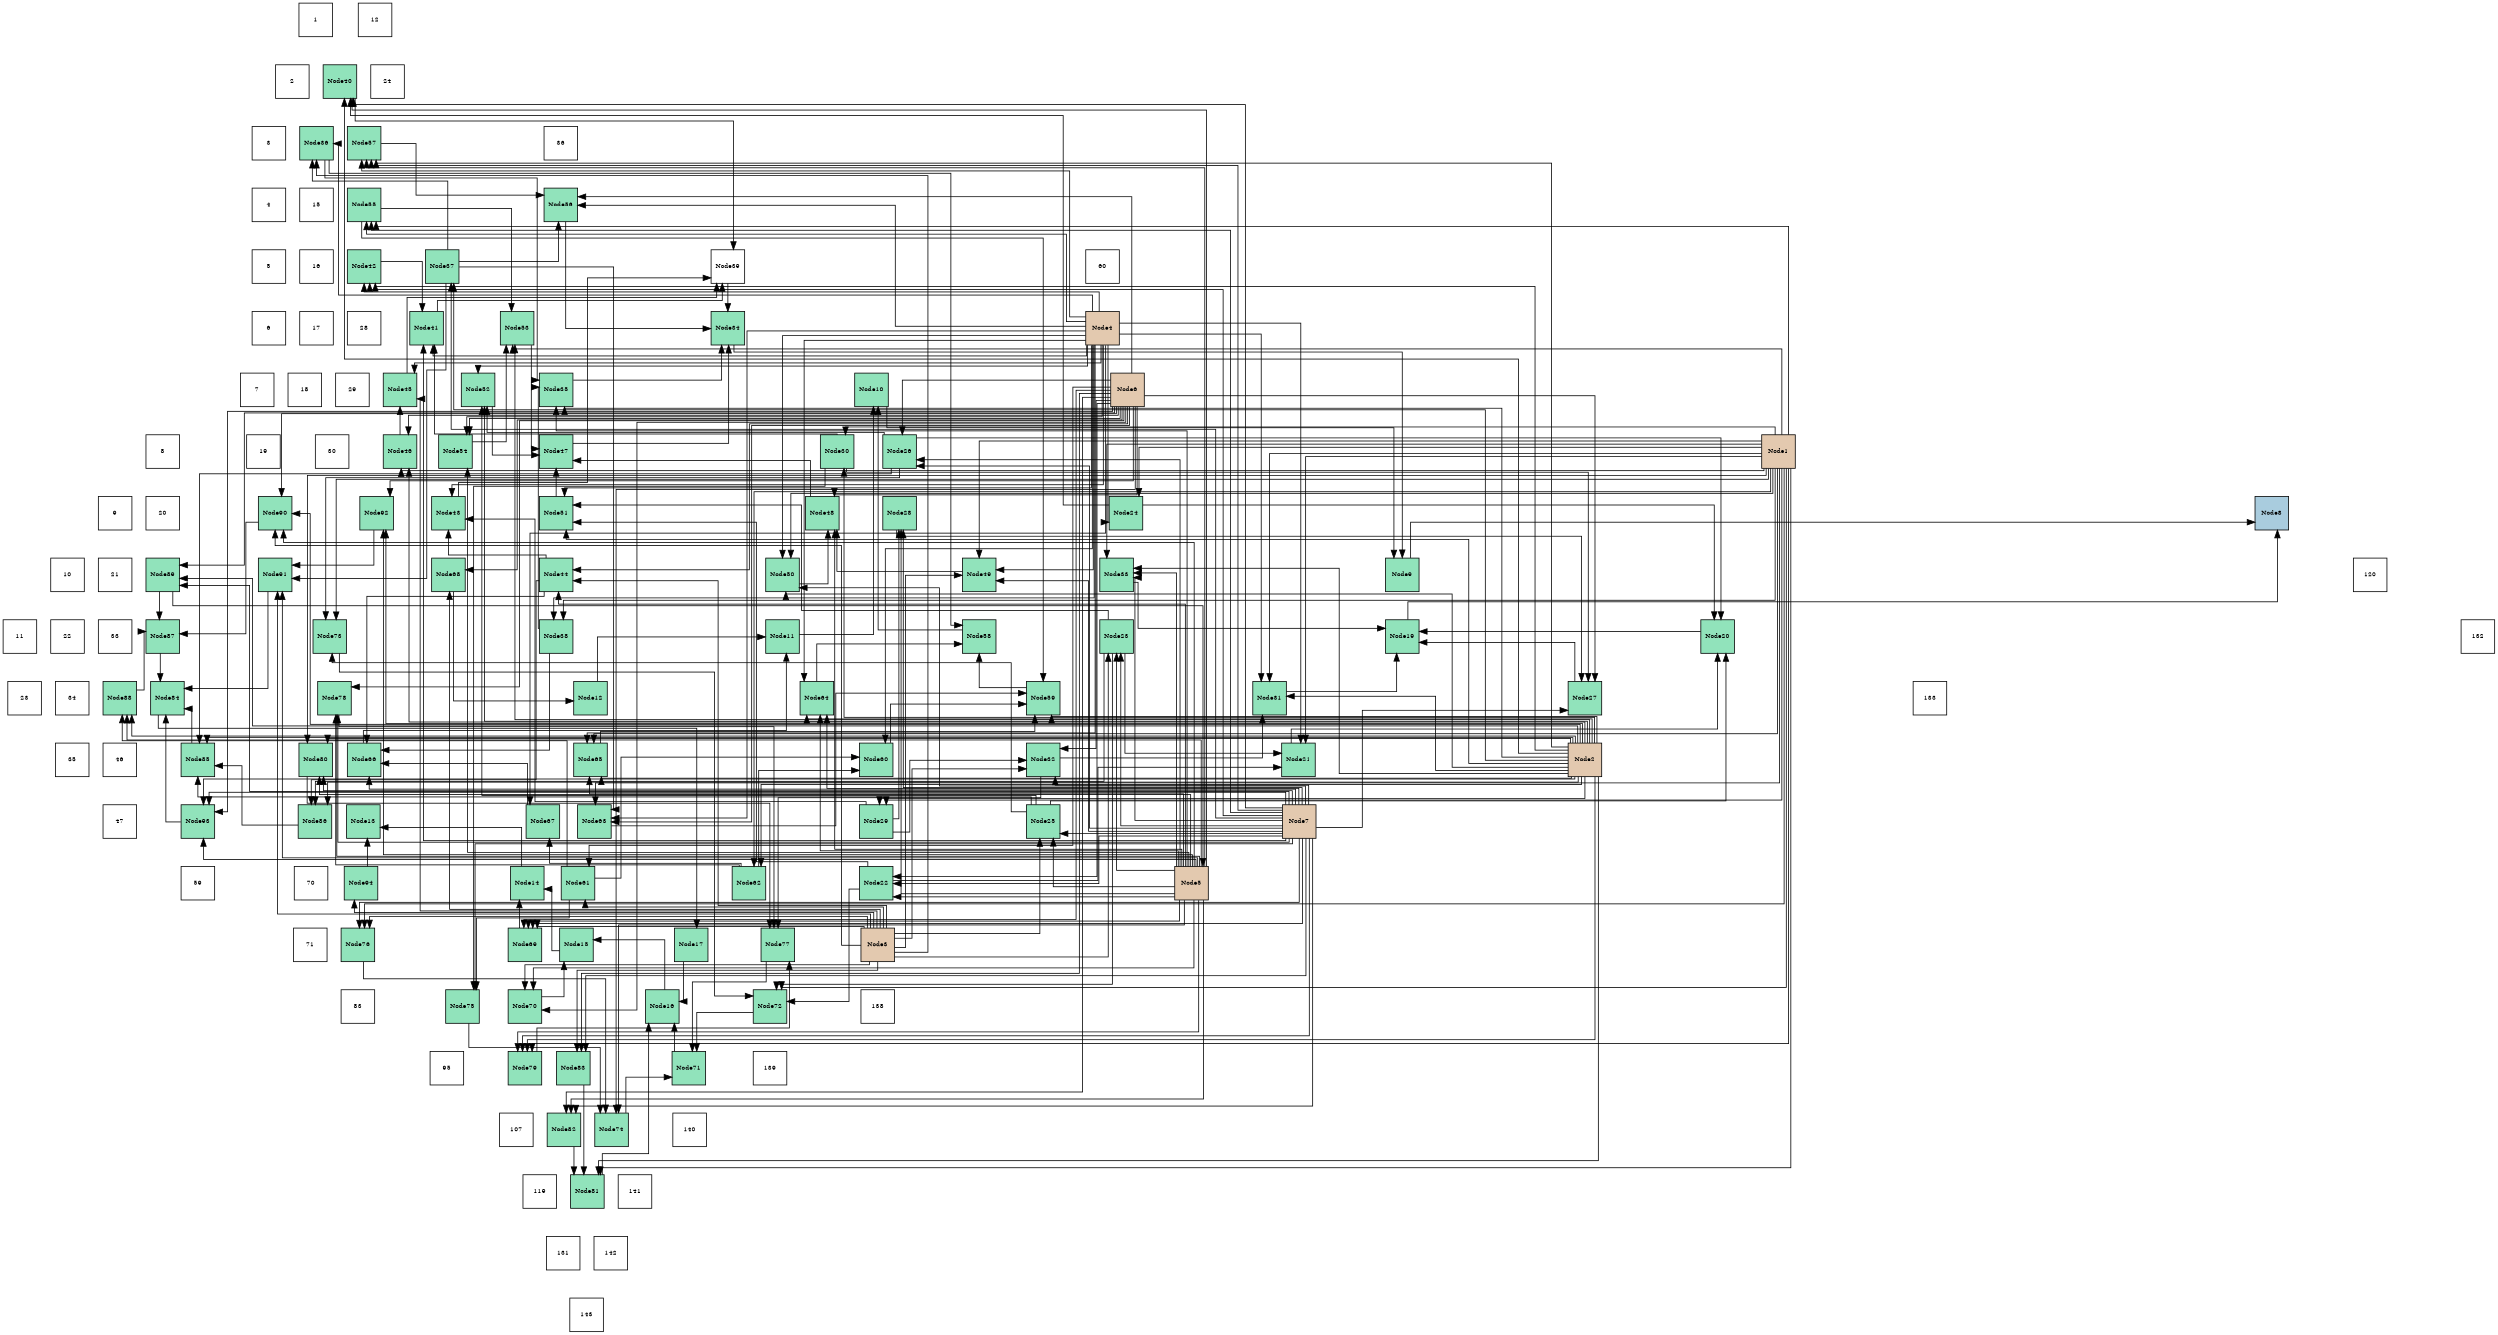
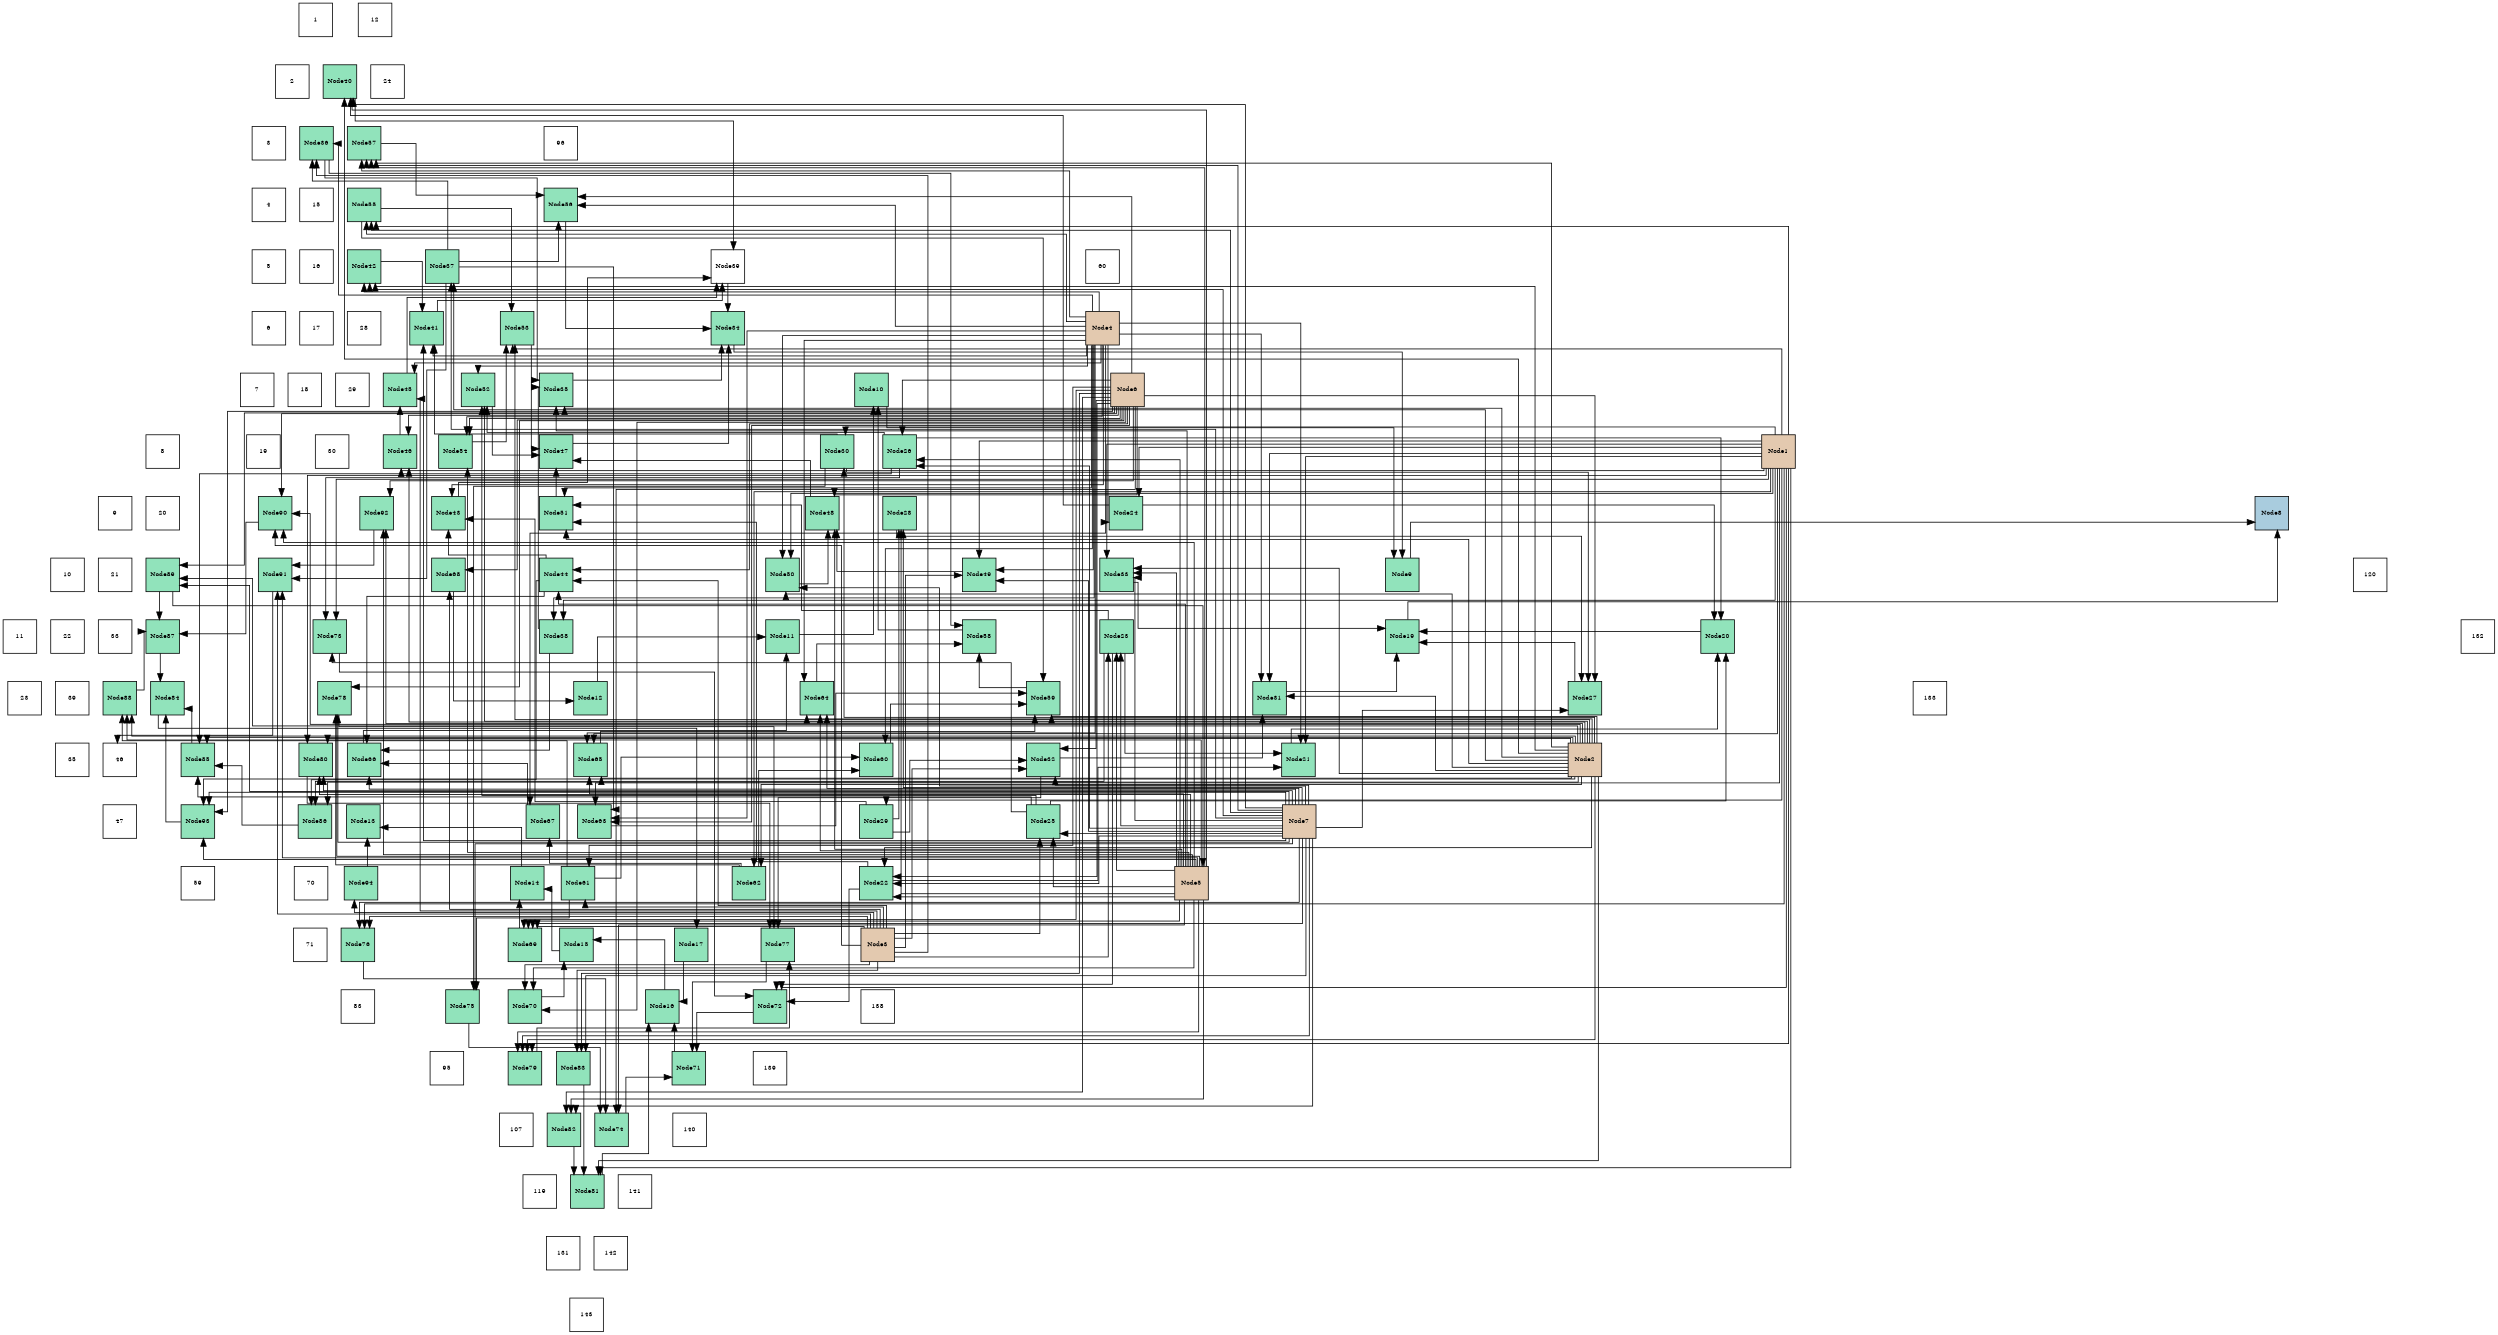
node "36": label "36" -> "96"
edge "Node91" -> "Node84": now "Node91" -> "46"
node "34": label "34" -> "39"
edge "Node2" -> "Node29": now "Node2" -> "Node22"
